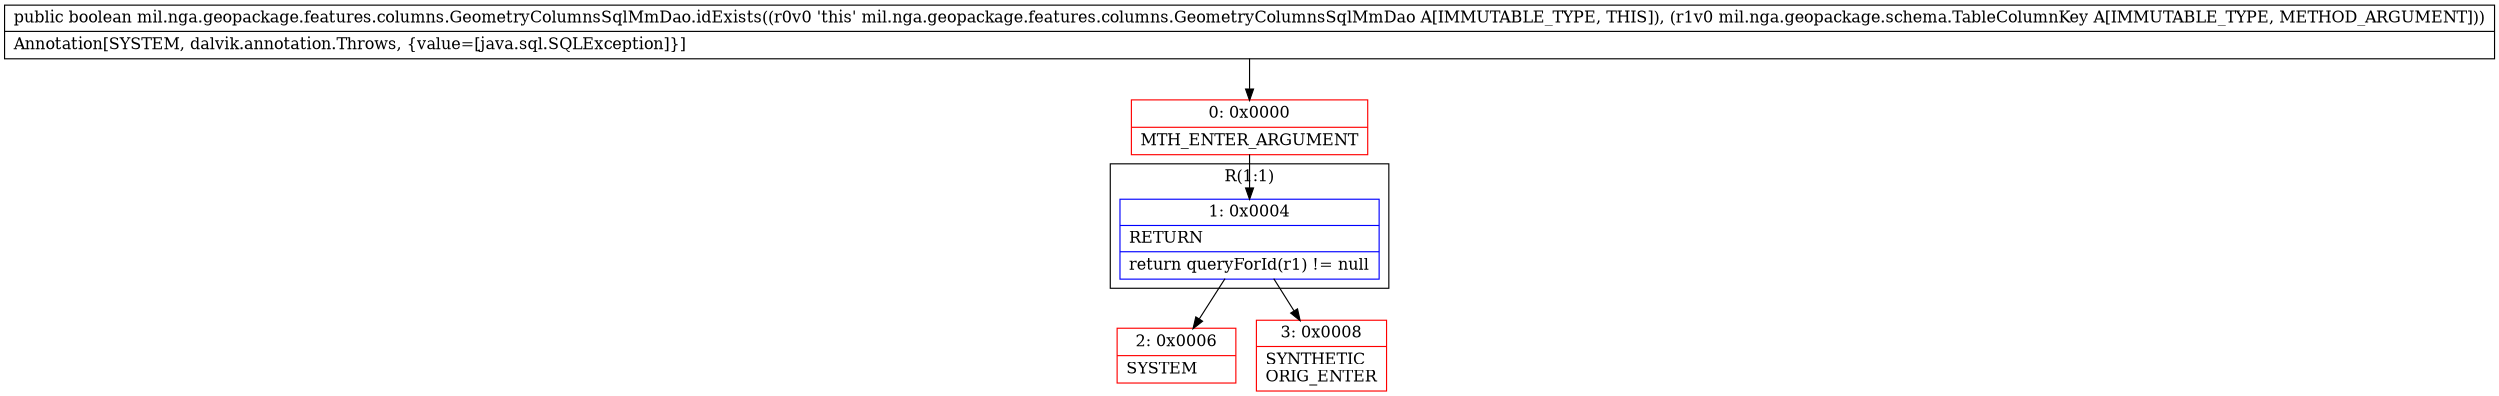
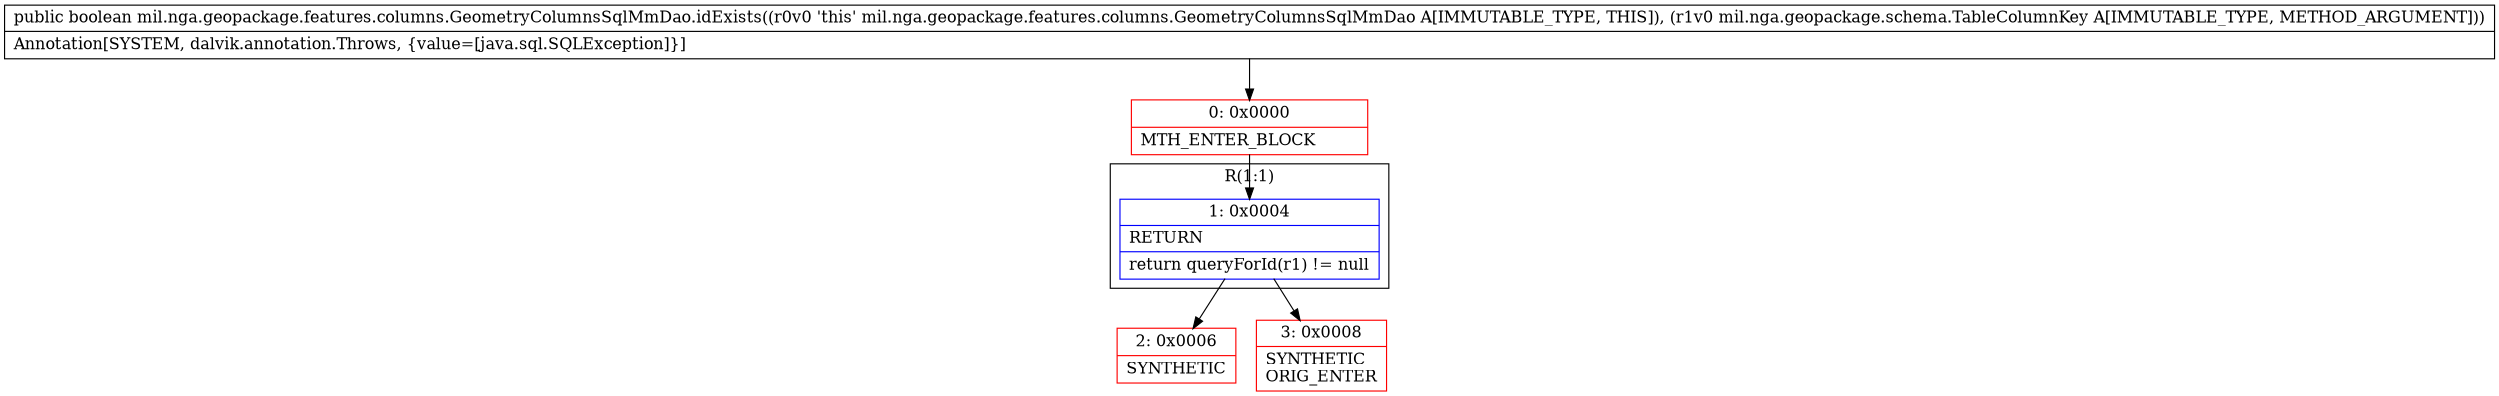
node "0: 0x0000": text "MTH_ENTER_ARGUMENT" -> "MTH_ENTER_BLOCK"
node "2: 0x0006": text "SYSTEM" -> "SYNTHETIC"
